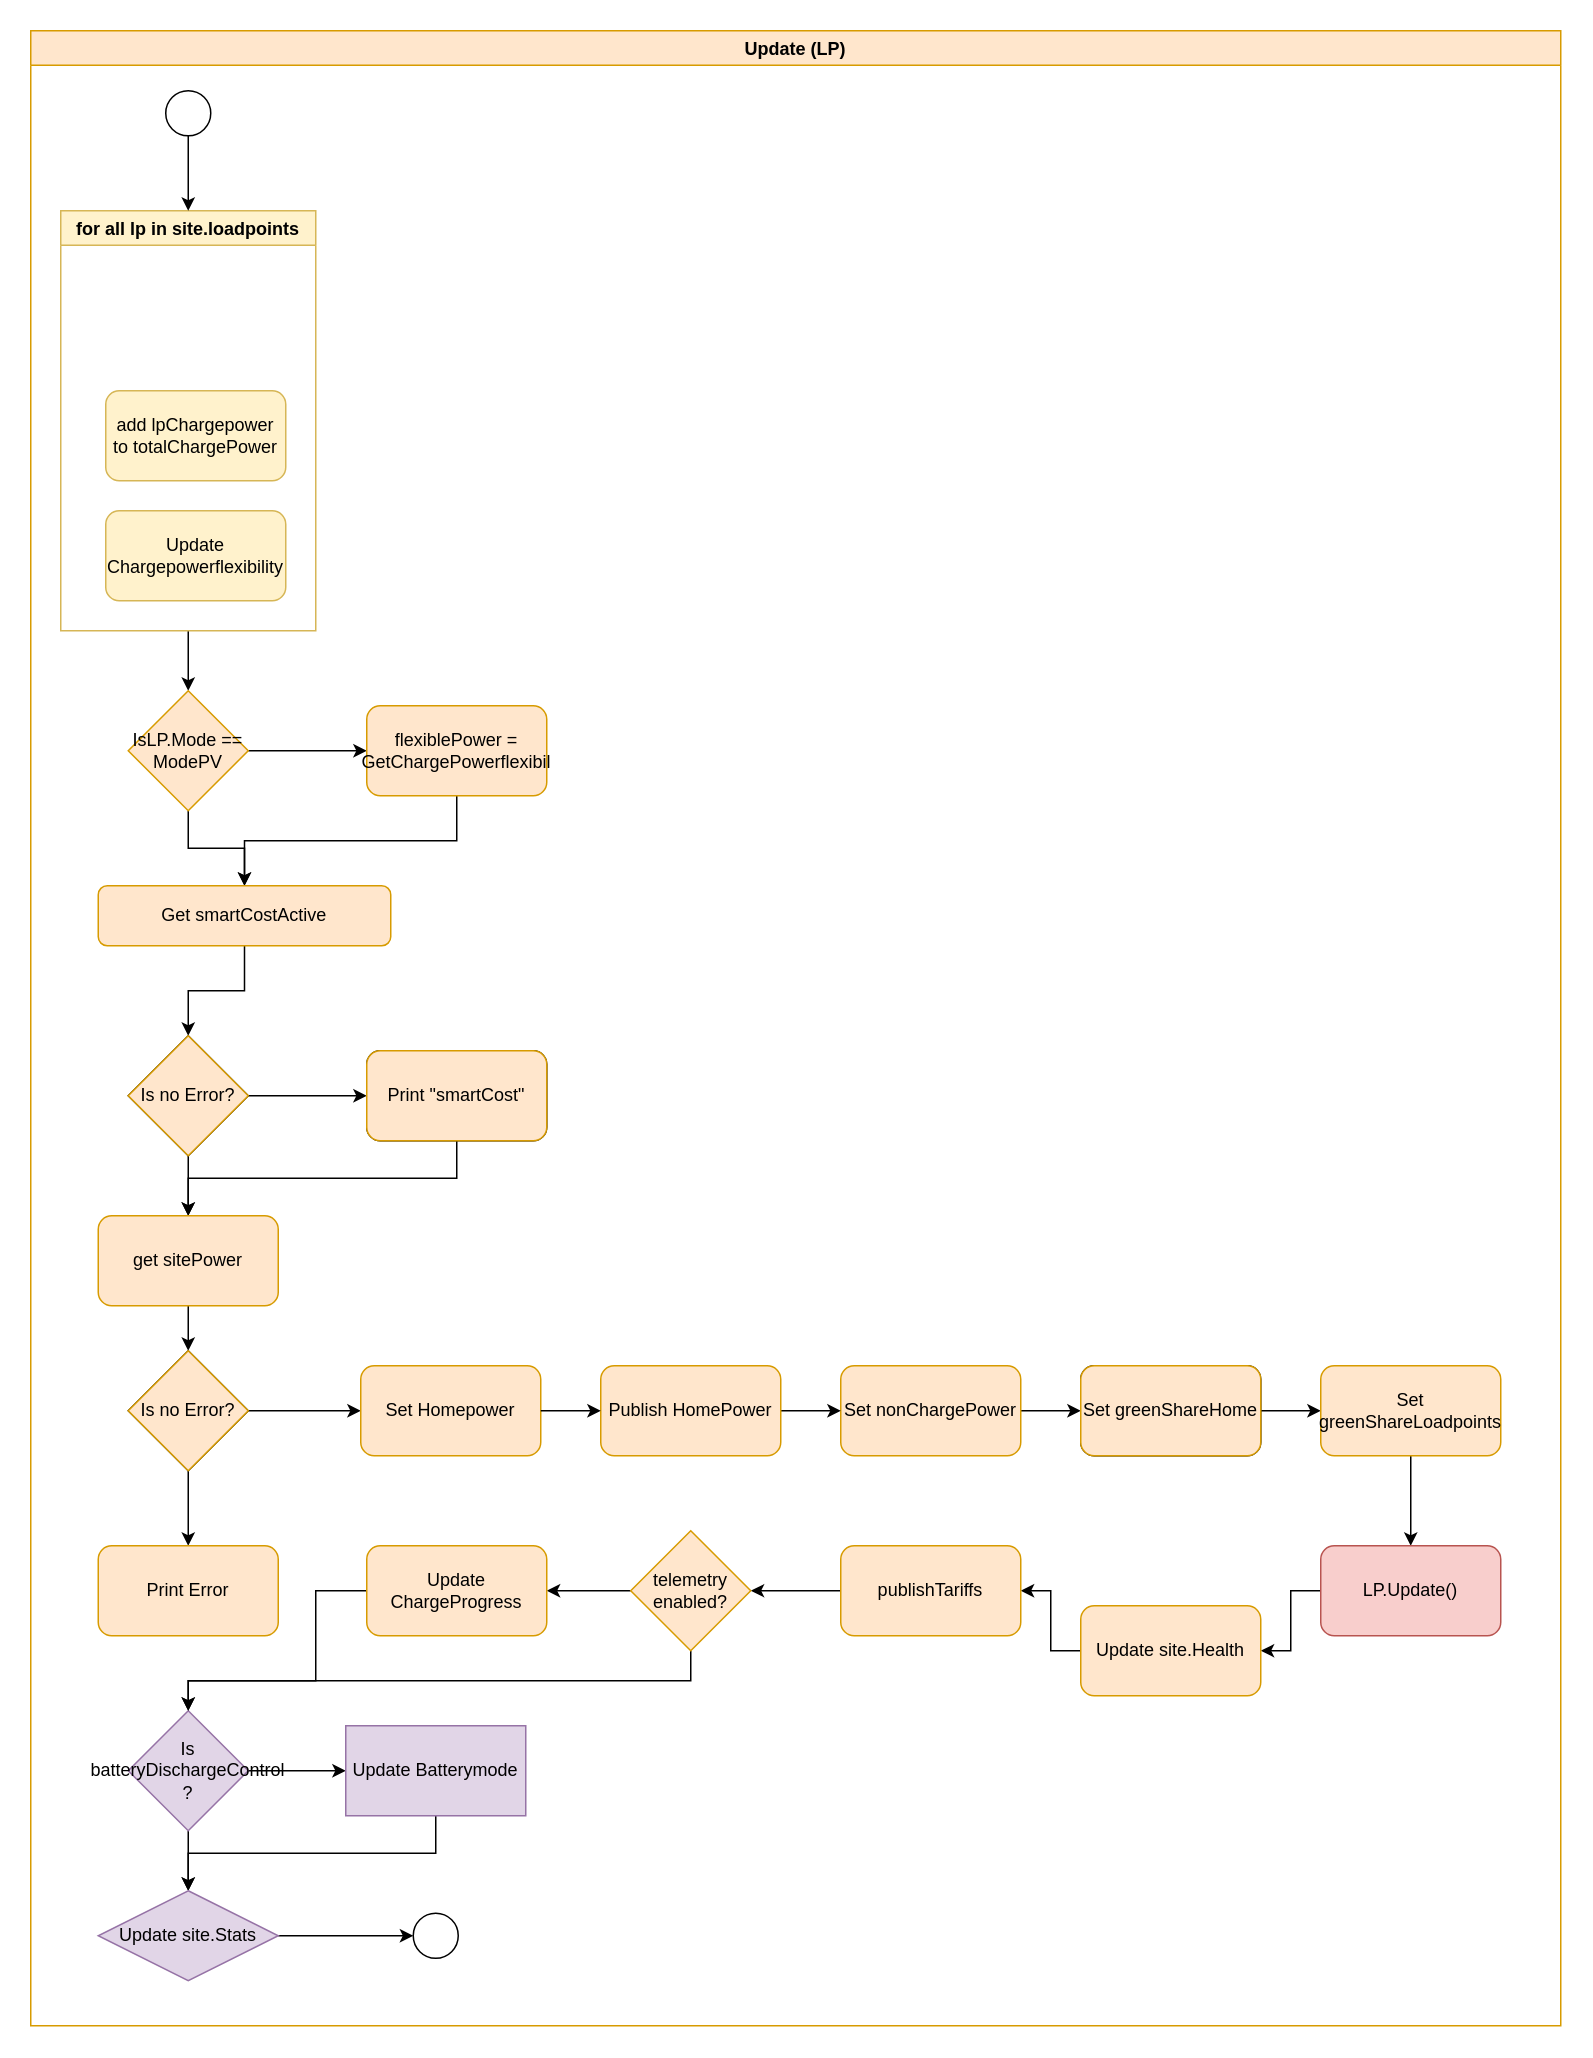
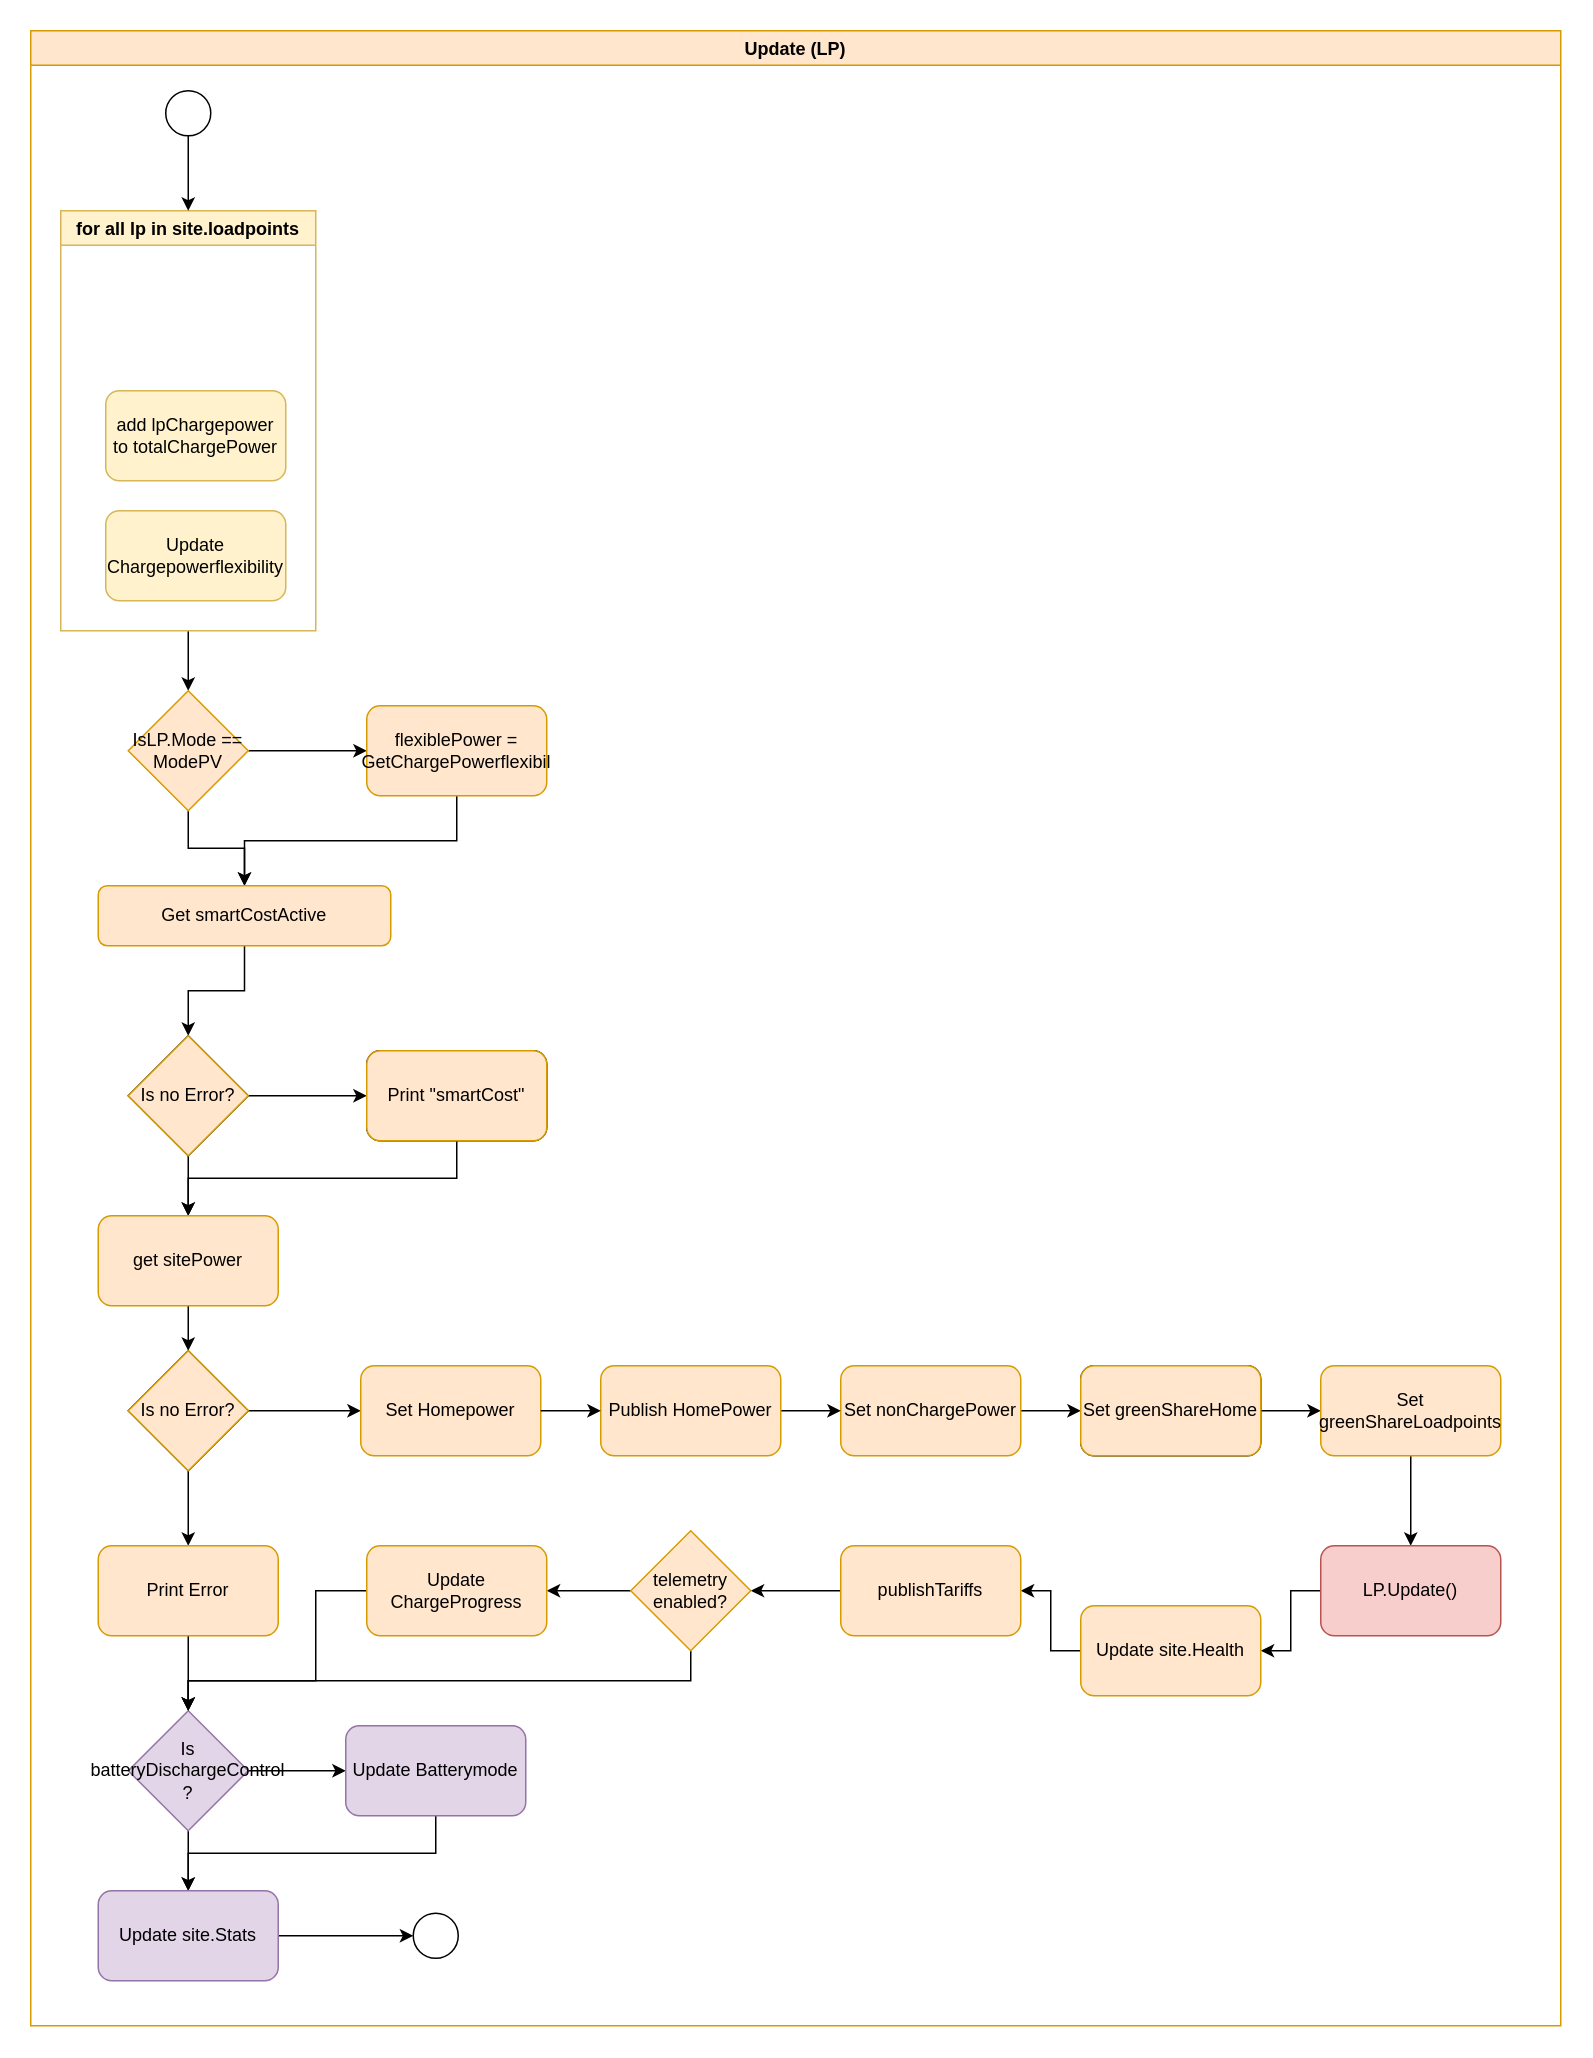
edge "Print Error" -> "Is batteryDischargeControl ?": added
node "Update Batterymode": shape rectangle -> rounded rectangle
node "Update site.Stats": shape diamond -> rounded rectangle
